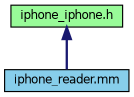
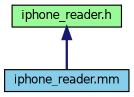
node "iphone_iphone.h": label "iphone_iphone.h" -> "iphone_reader.h"
